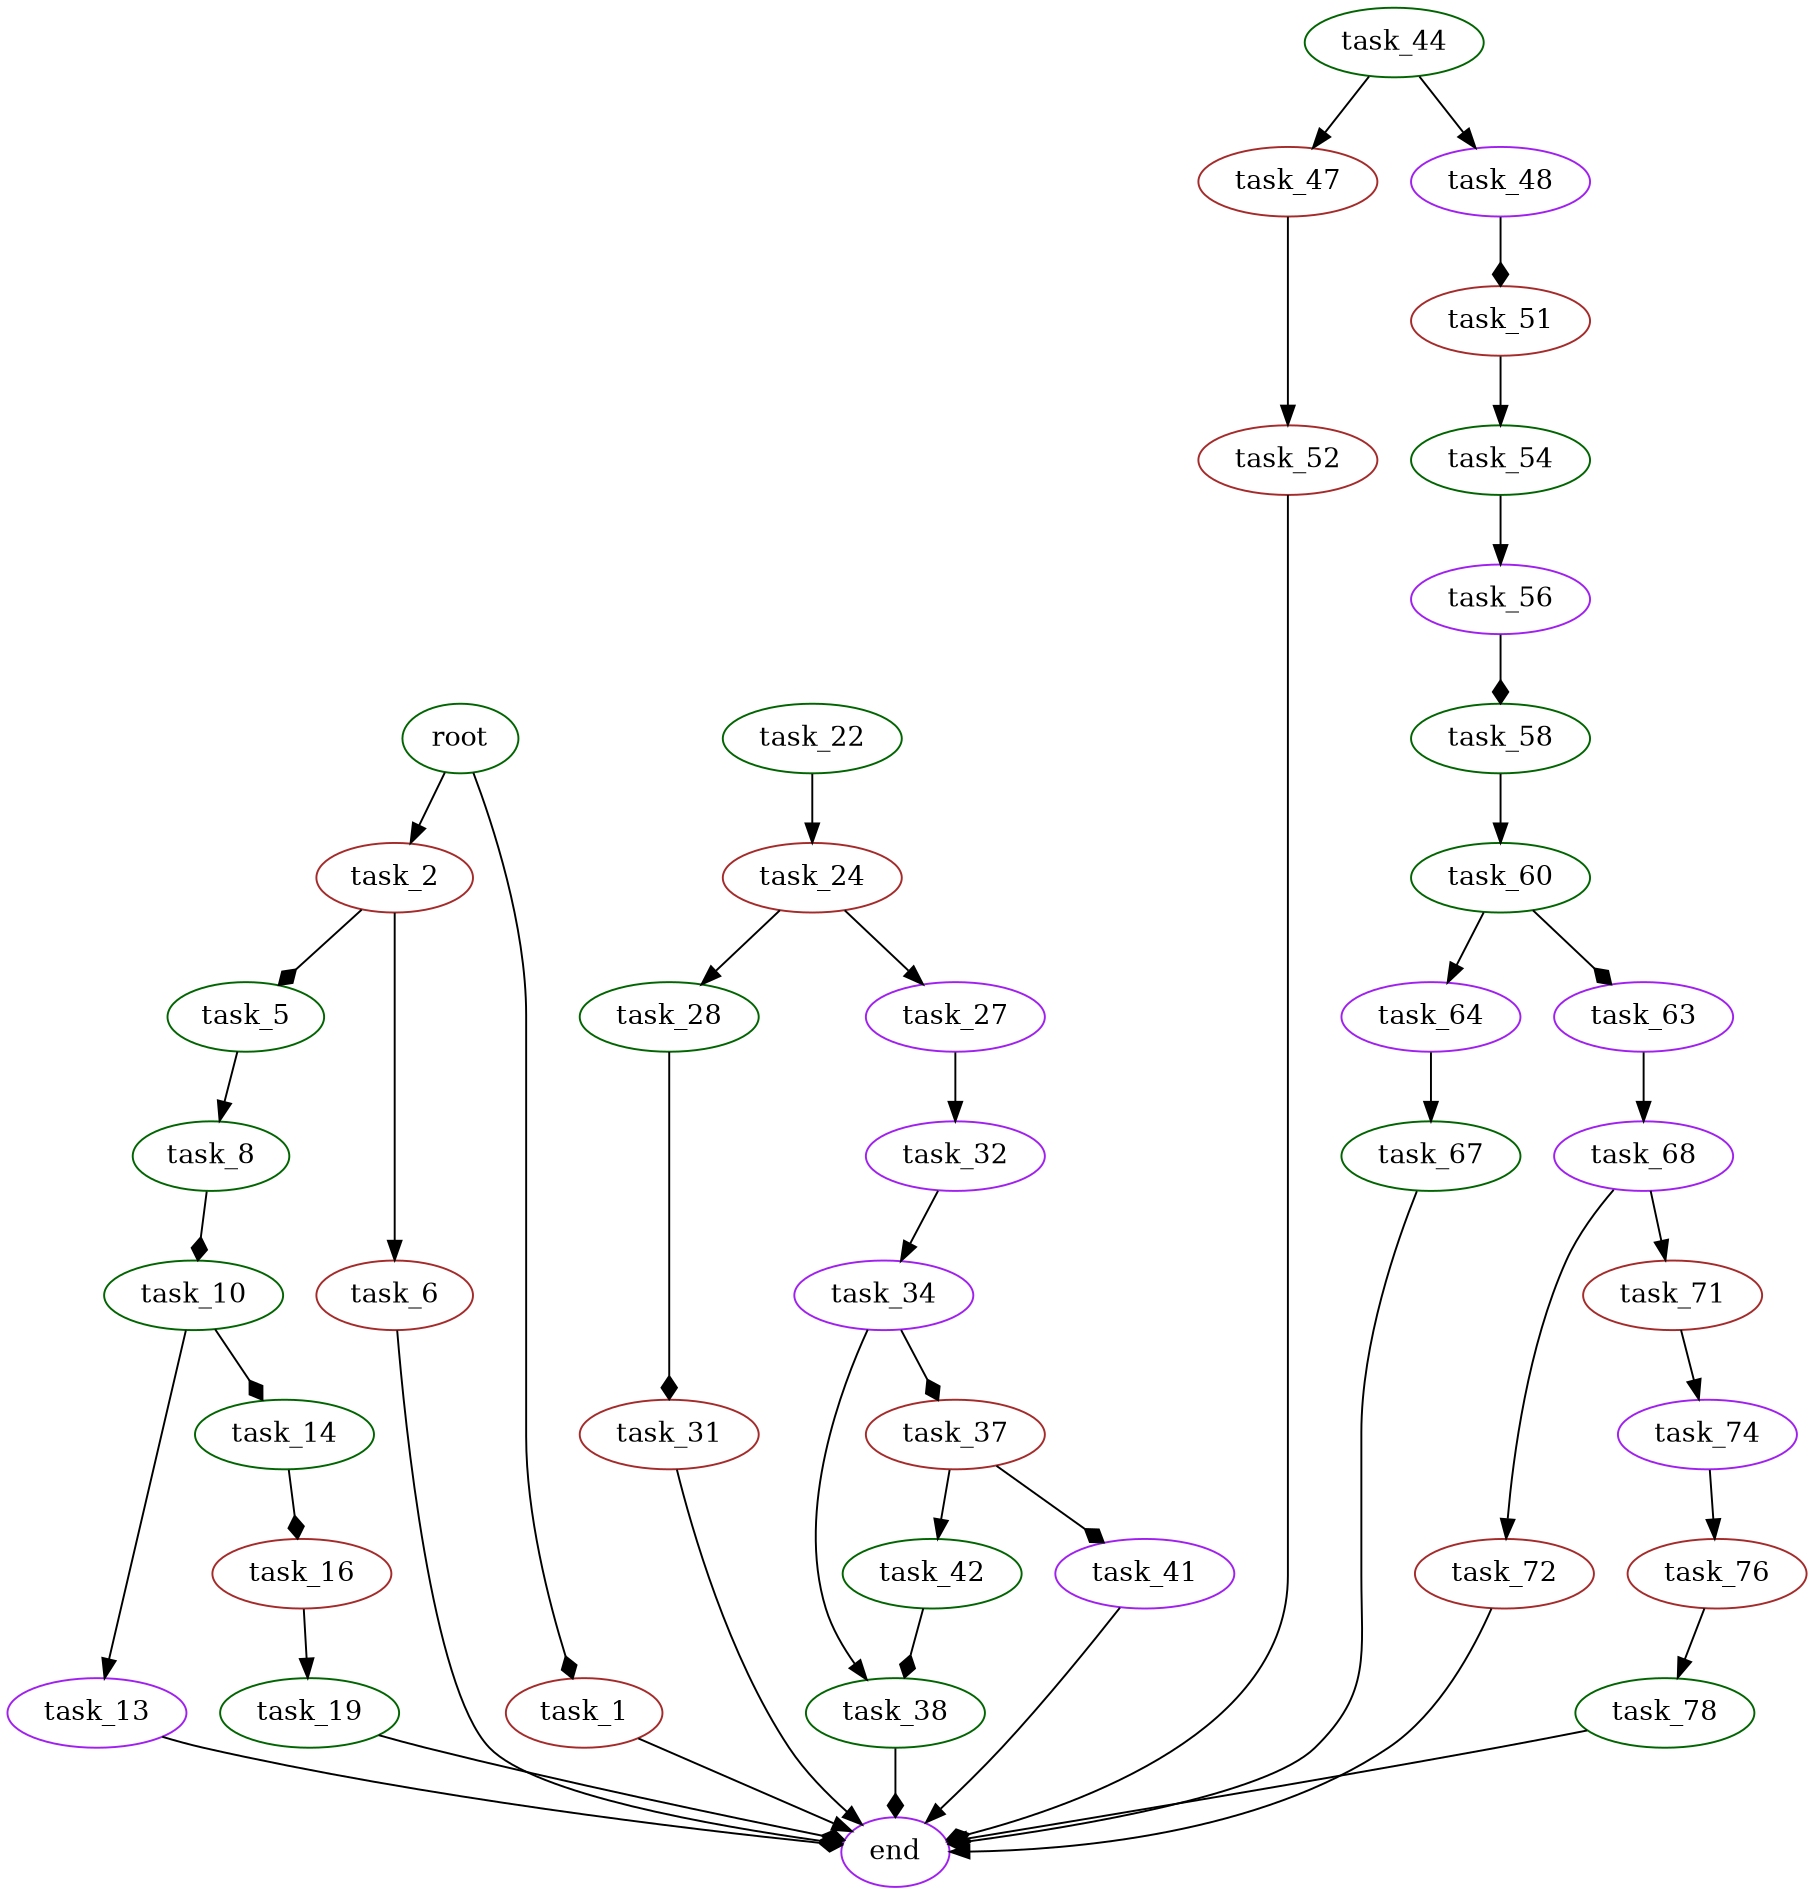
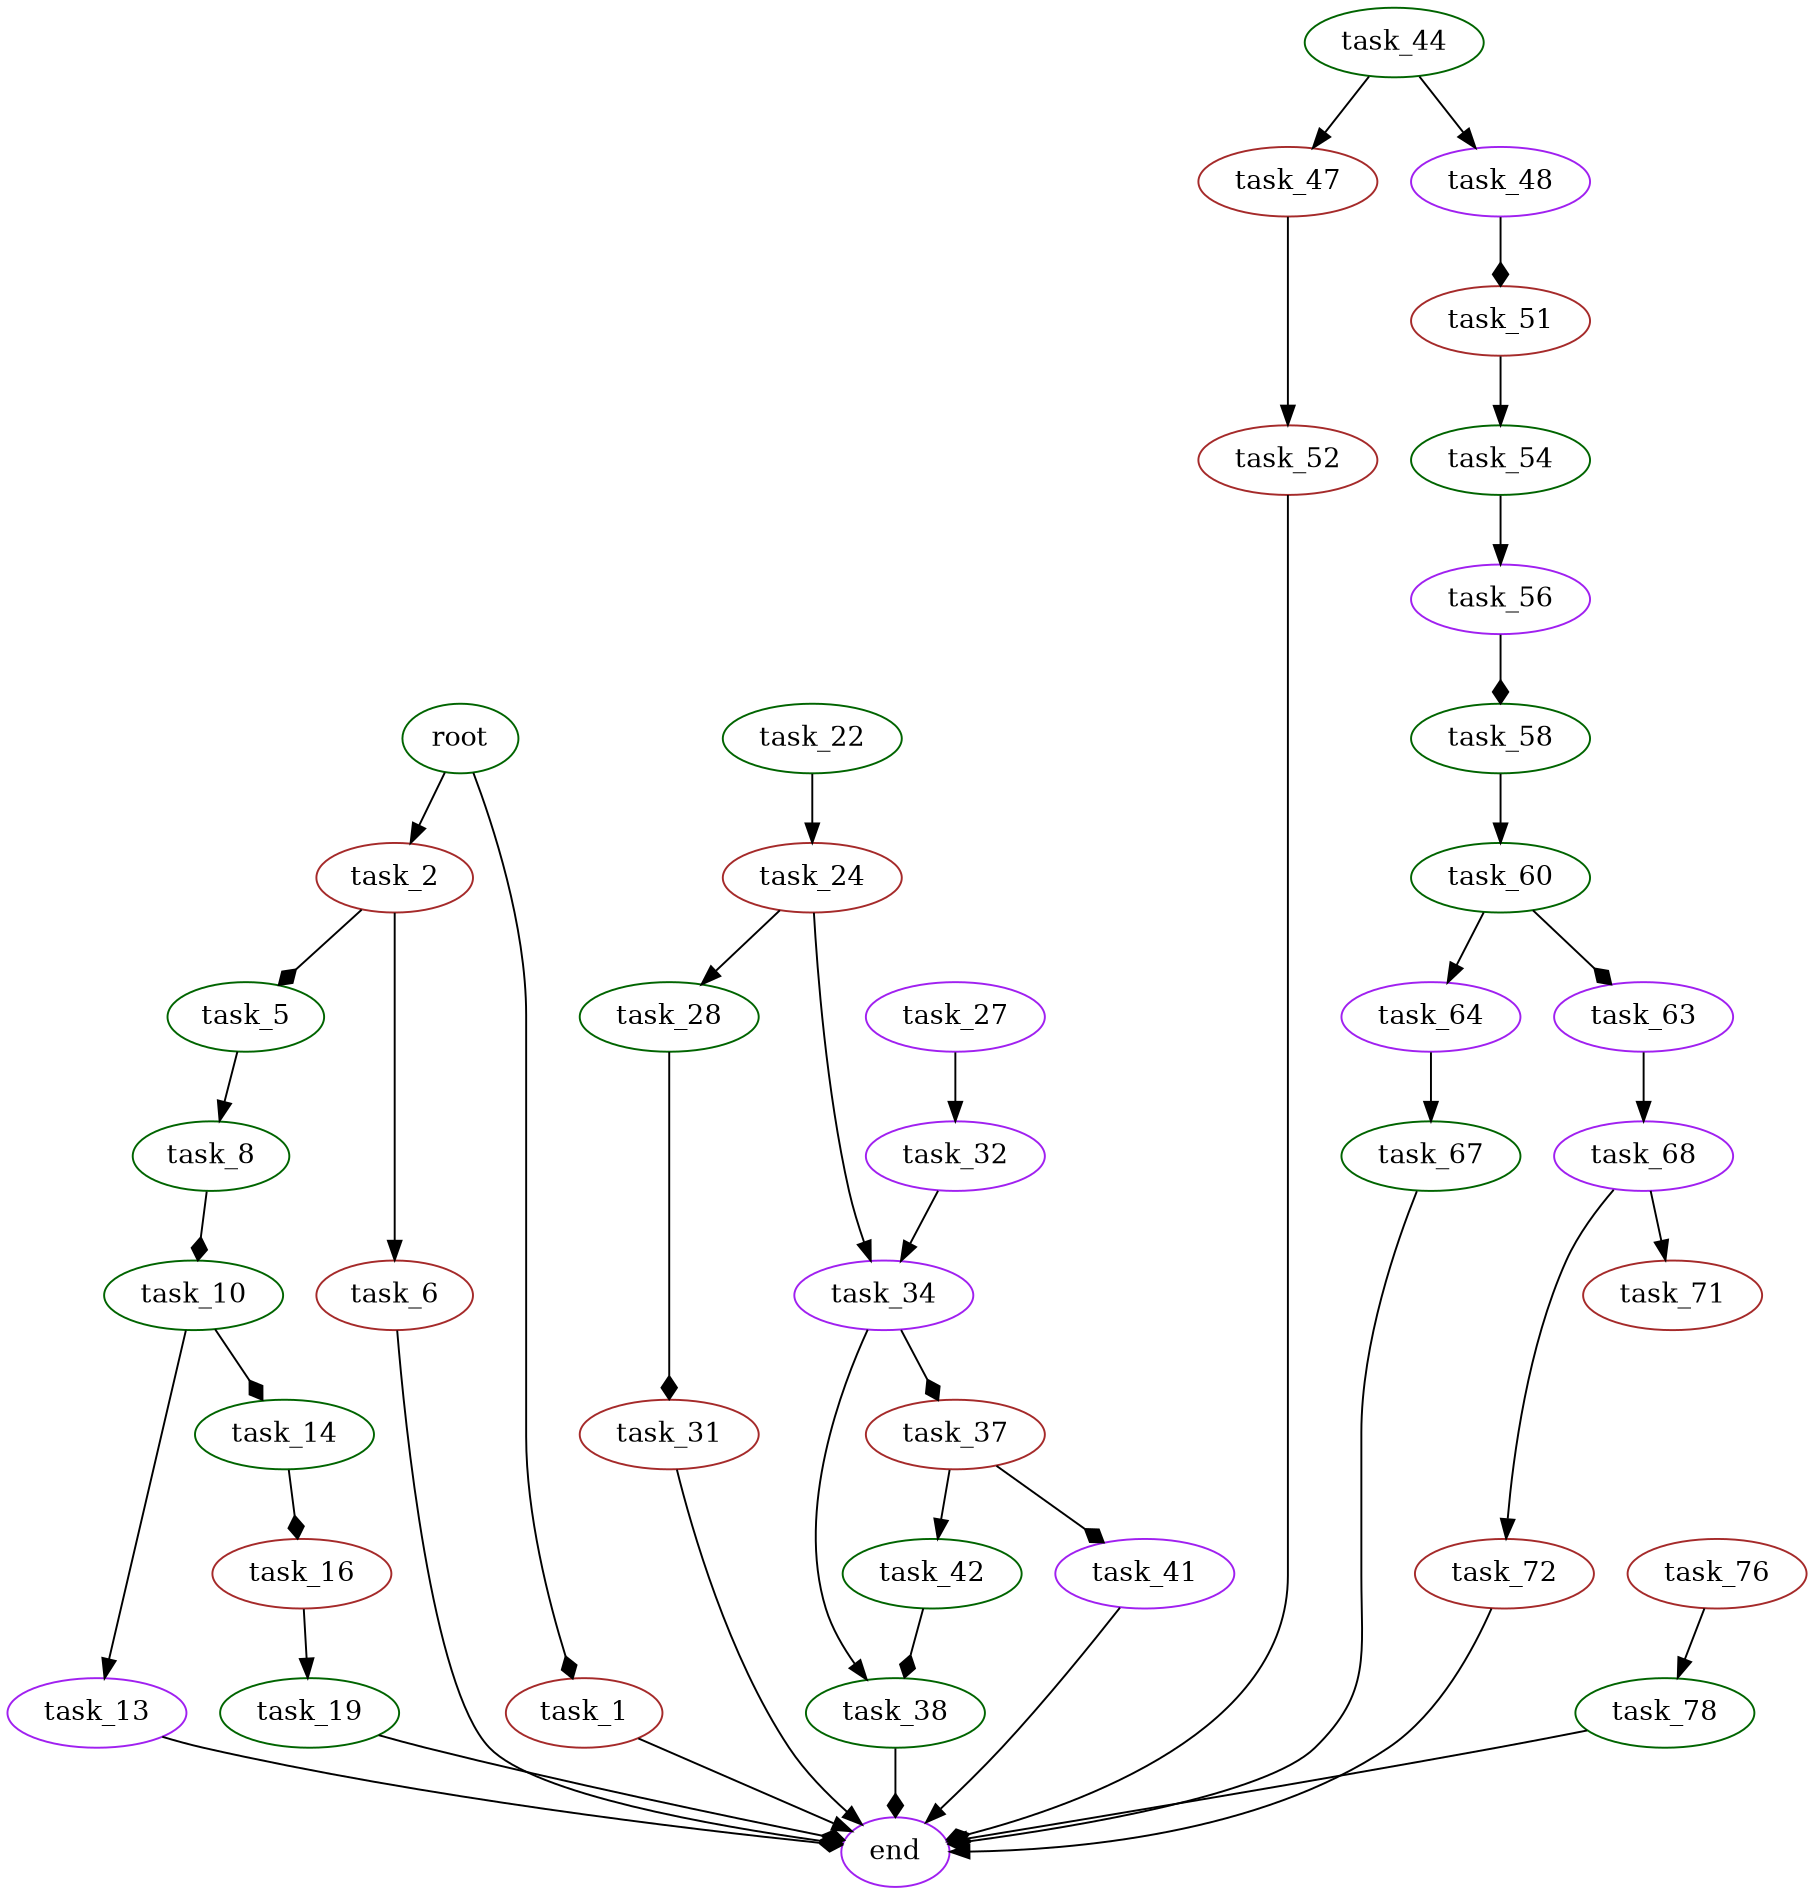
edge "task_24" -> "task_27": now "task_24" -> "task_34"
node "task_74": removed
